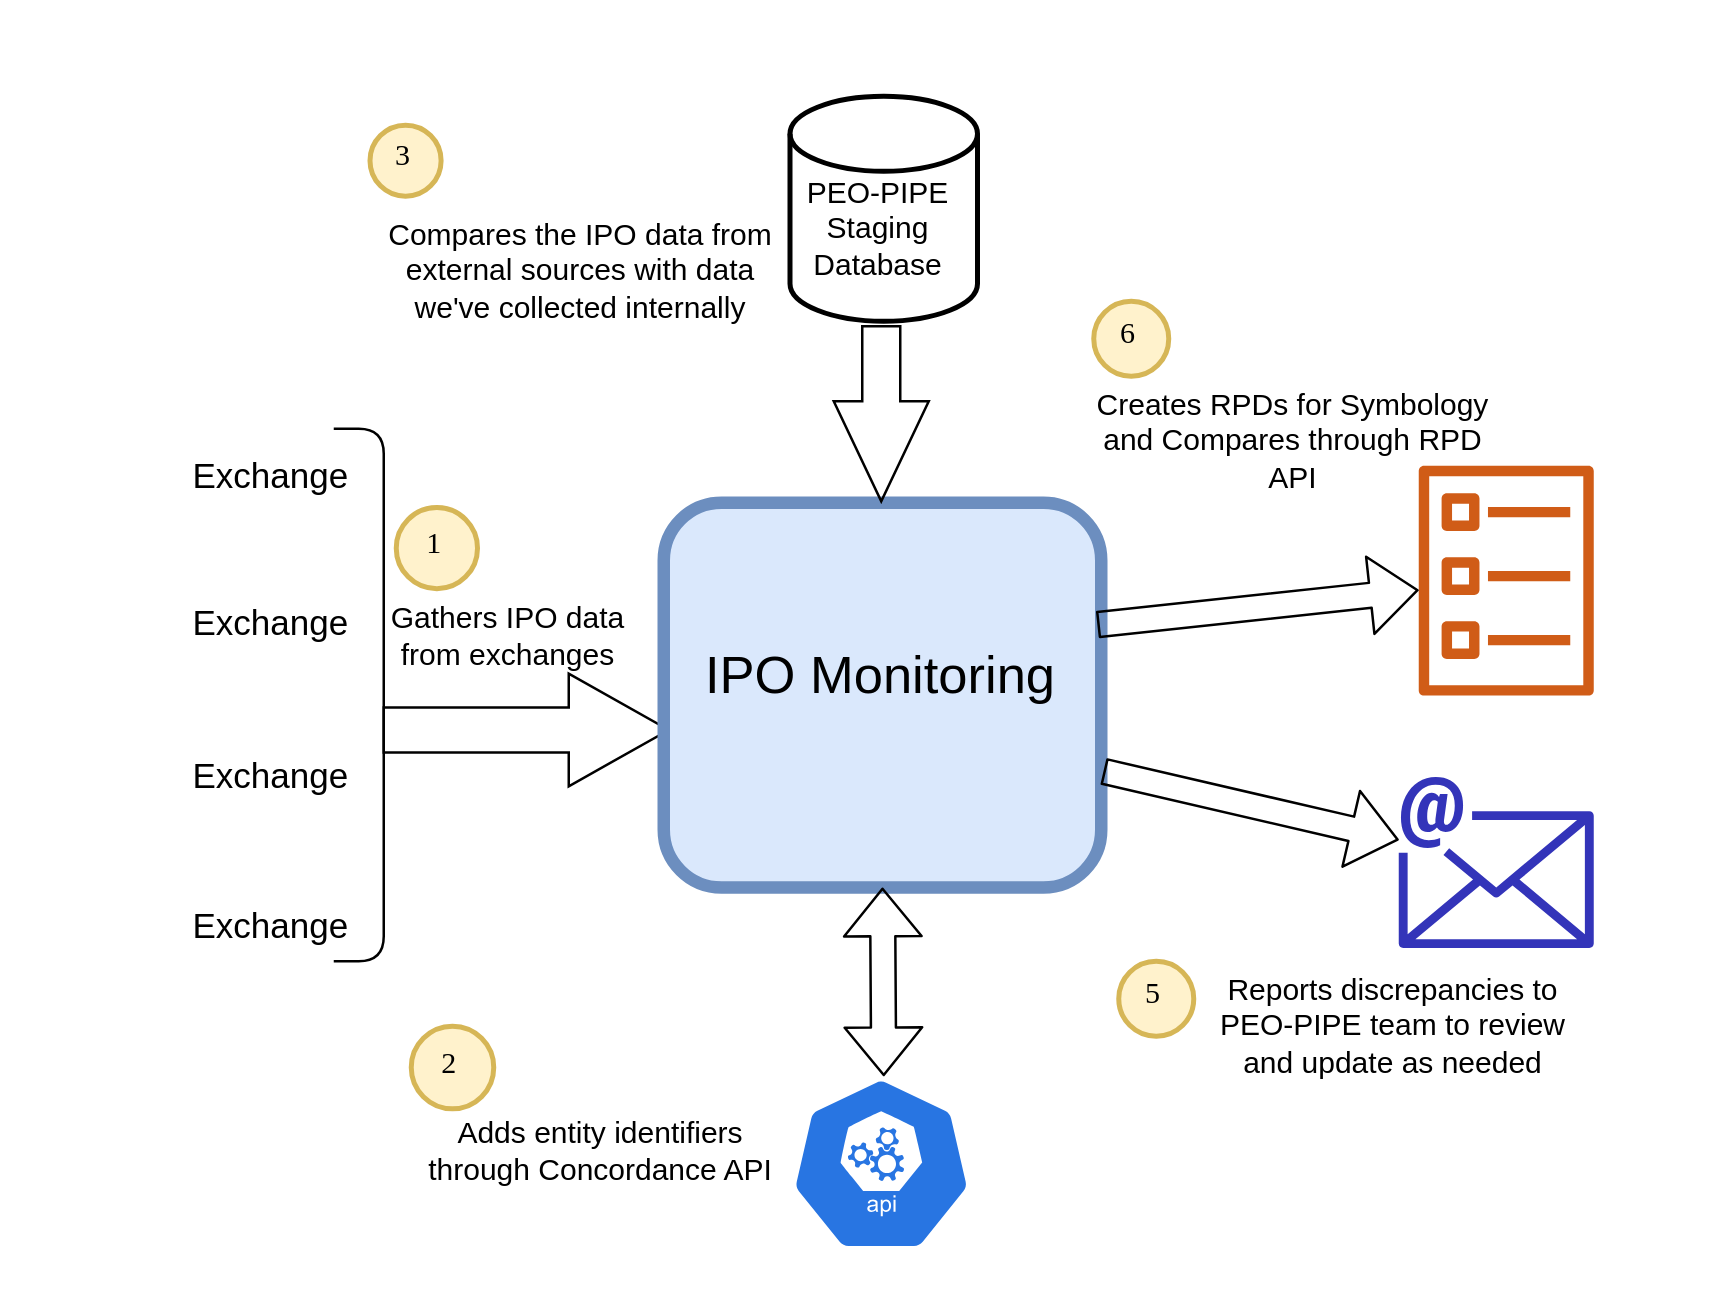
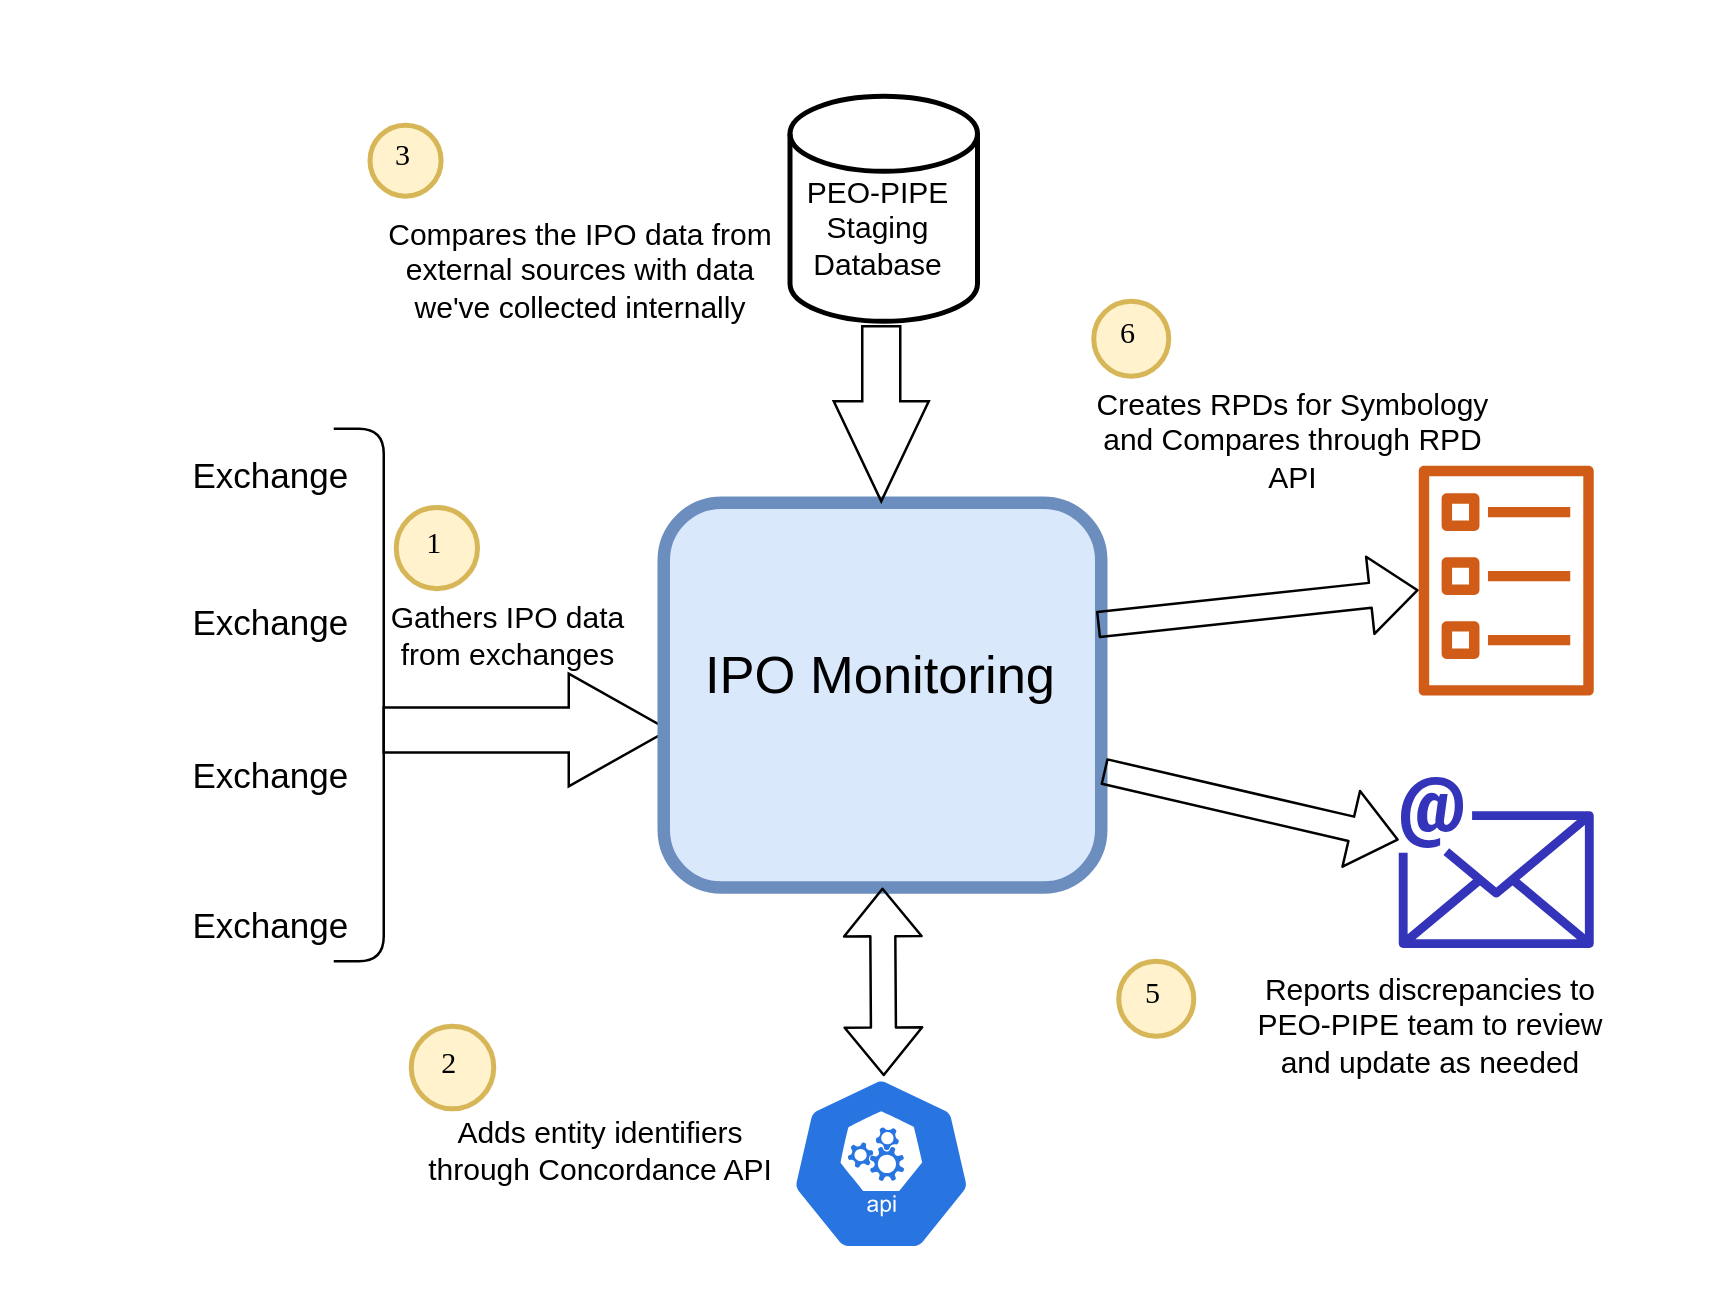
node "Reports discrepancies to PEO-PIPE team to review and update as needed": moved (1394, 1026) -> (1431, 1026)
